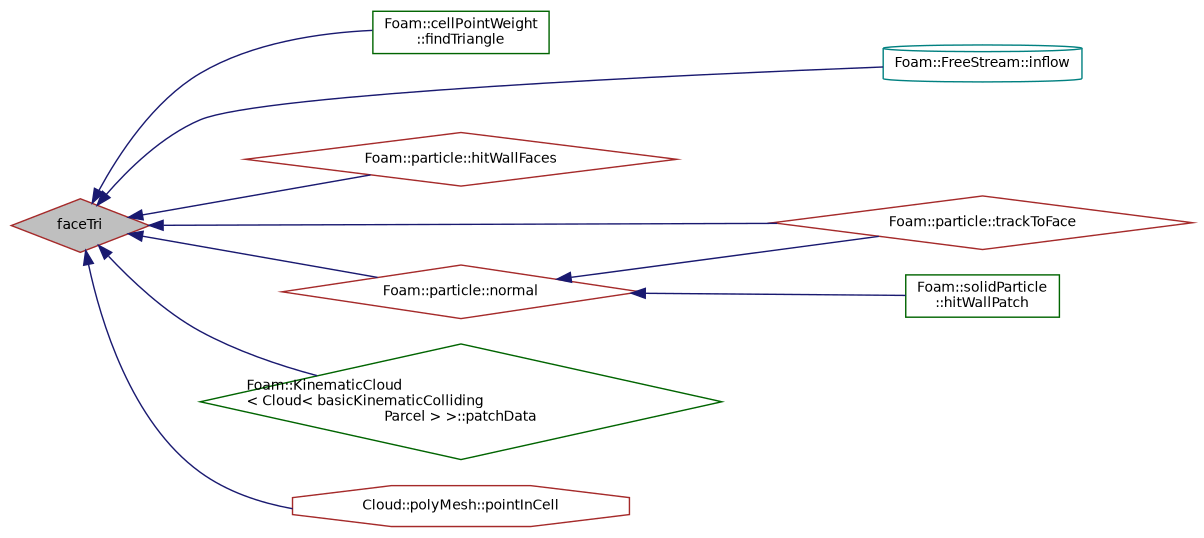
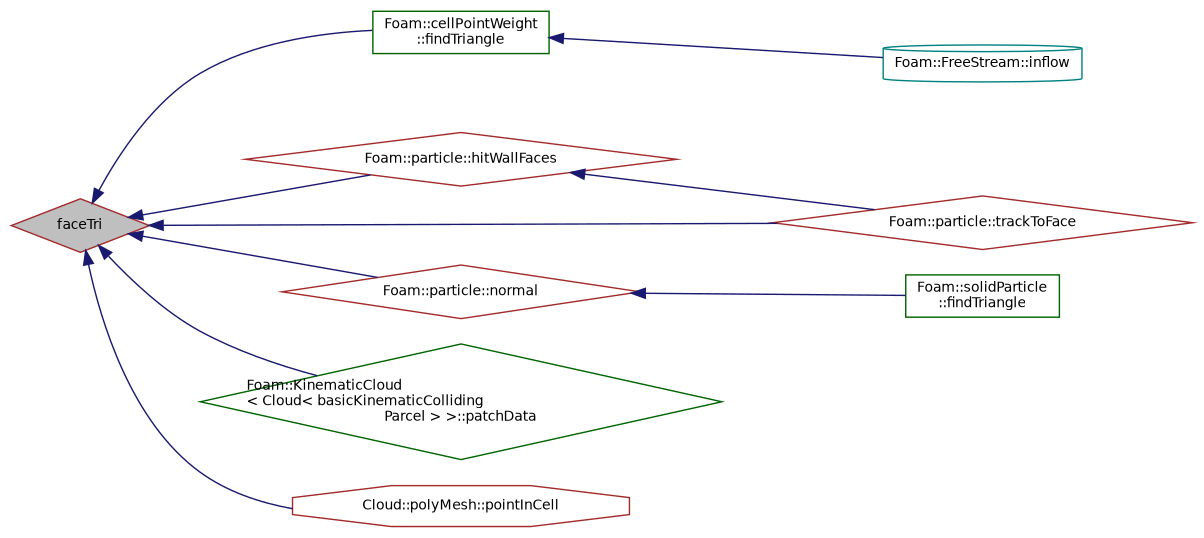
edge "Foam::FreeStream::inflow" -> "faceTri": now "Foam::FreeStream::inflow" -> "Foam::cellPointWeight ::findTriangle"
edge "Foam::particle::trackToFace" -> "Foam::particle::normal": now "Foam::particle::trackToFace" -> "Foam::particle::hitWallFaces"
node "Foam::solidParticle ::hitWallPatch": label "Foam::solidParticle ::hitWallPatch" -> "Foam::solidParticle ::findTriangle"
